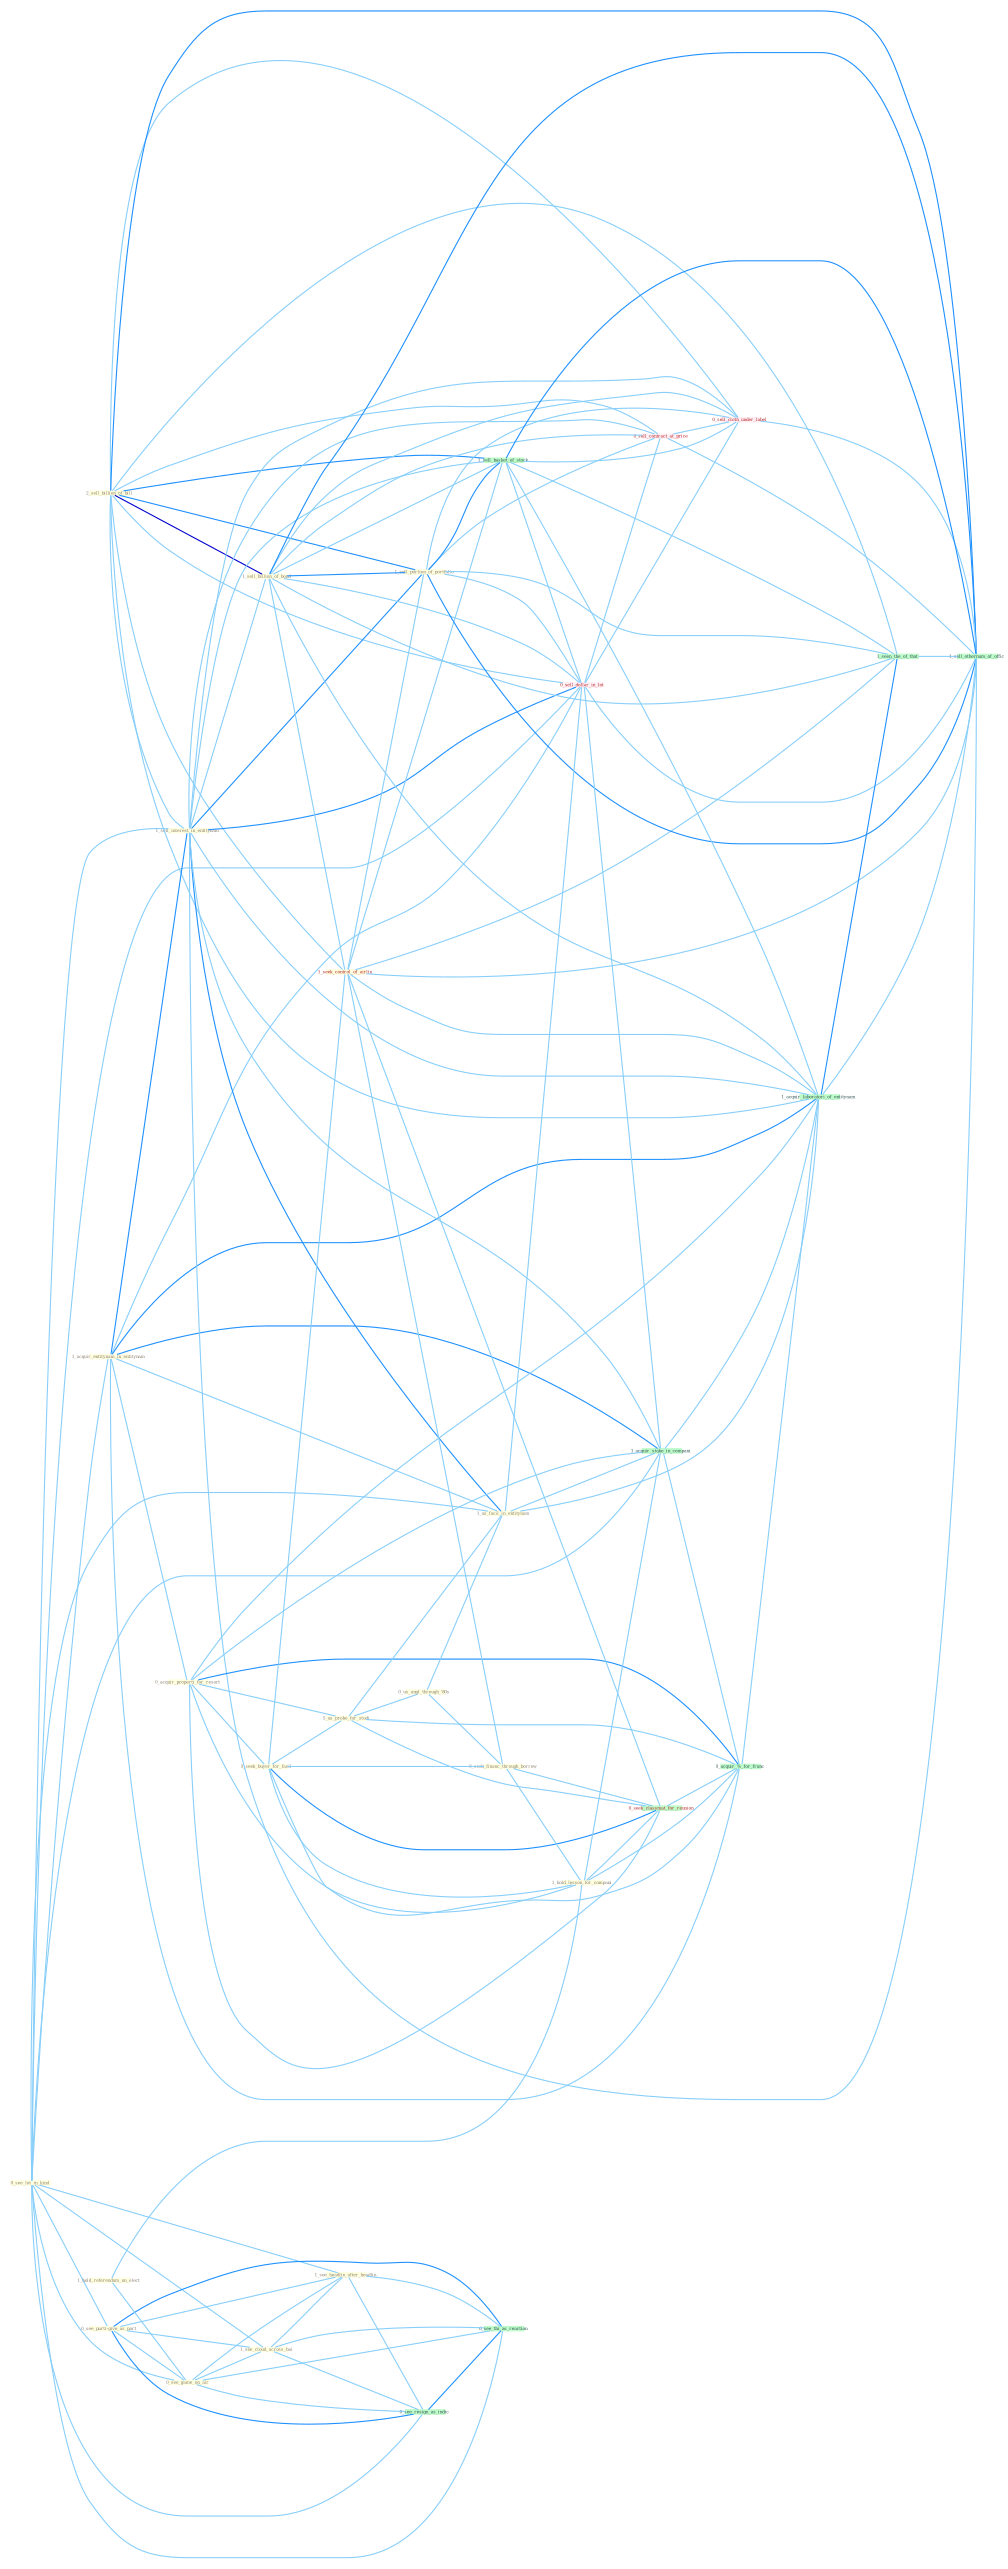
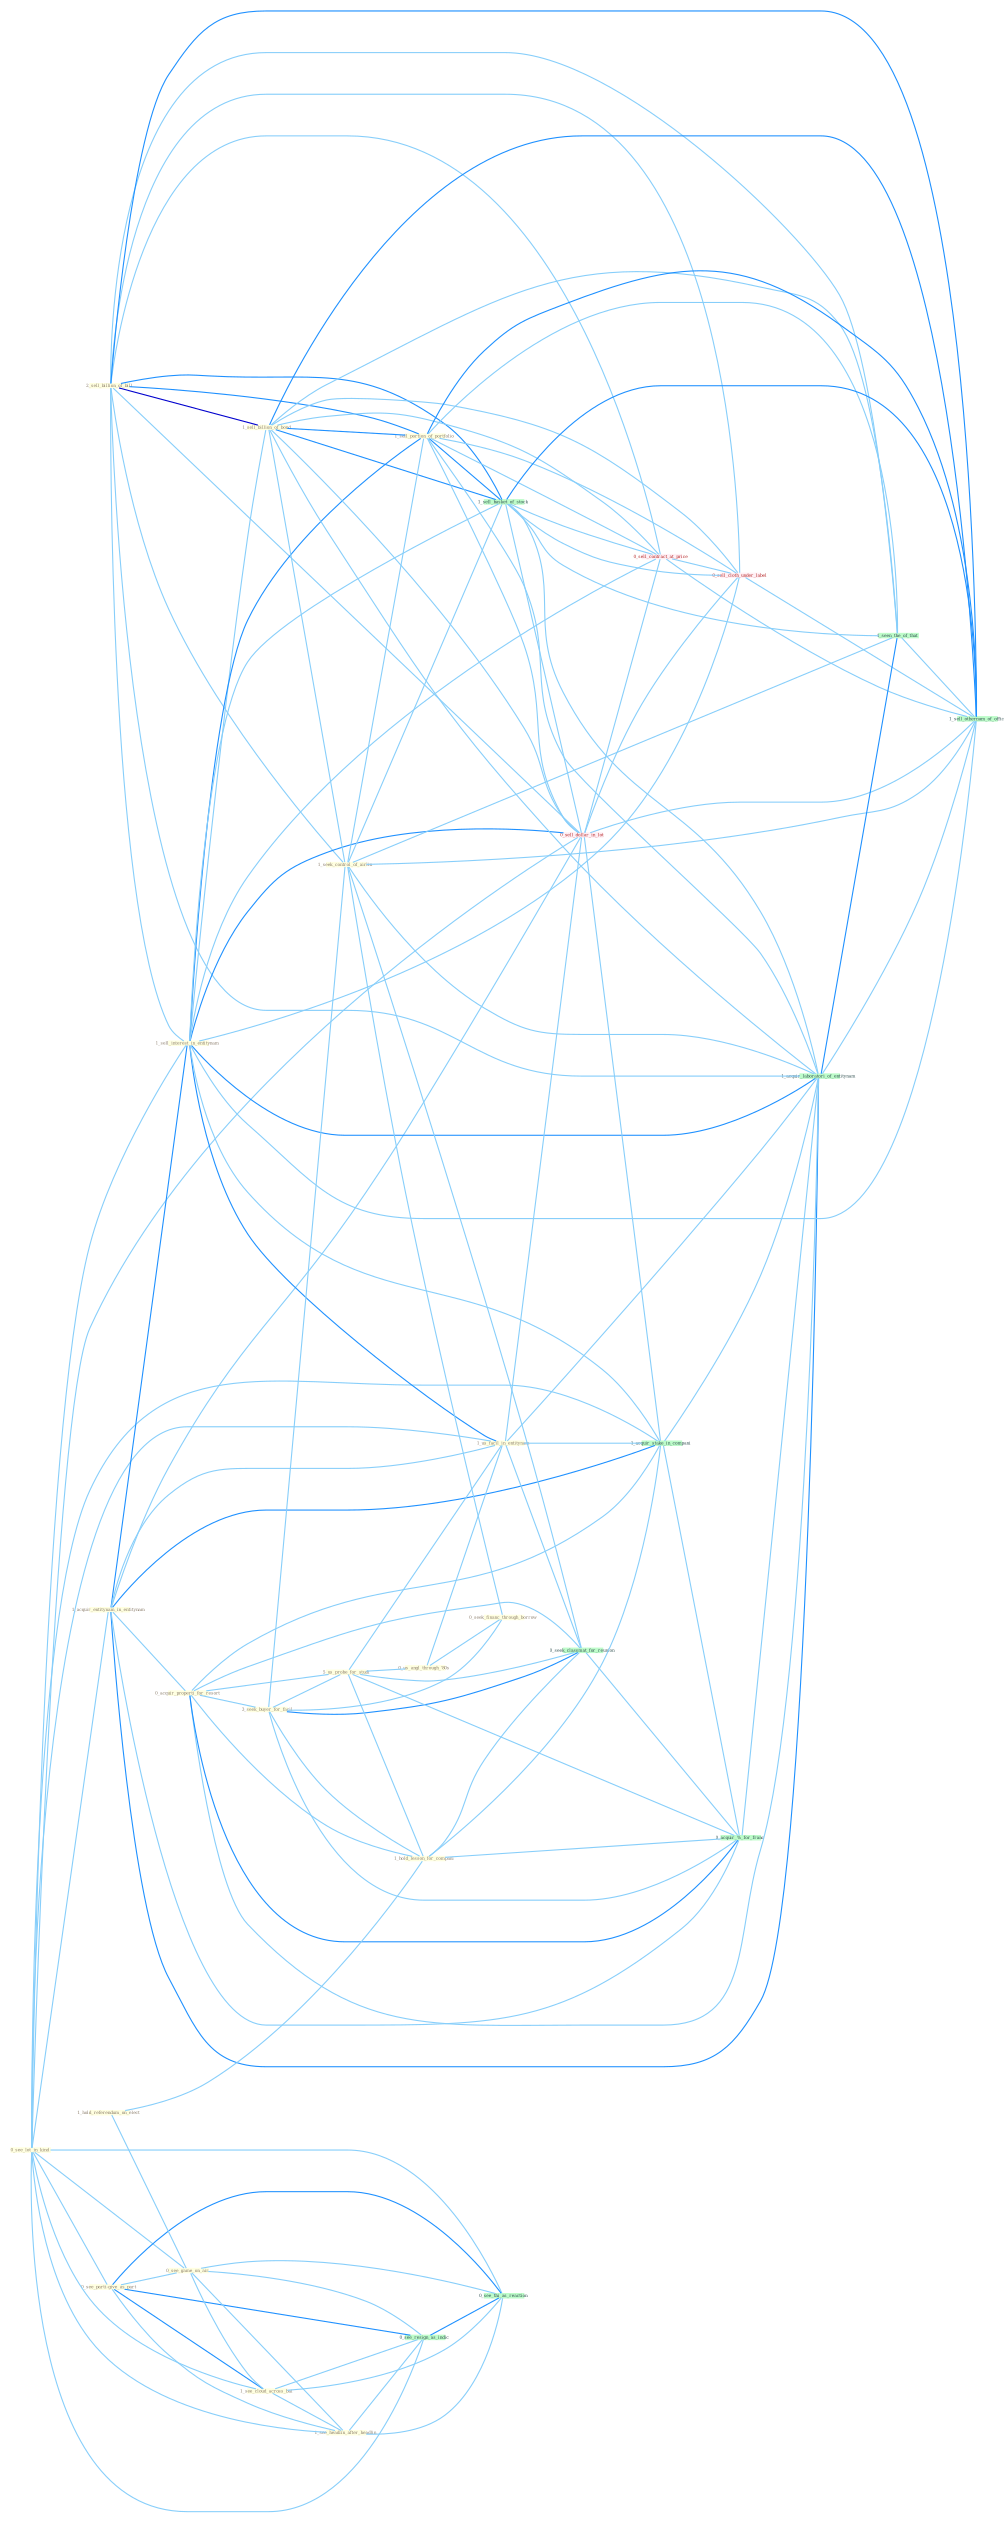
edge "1_sell_basket_of_stock" -- "1_sell_billion_of_bond": color #87cefa -> #1e90ff
edge "1_sell_basket_of_stock" -- "0_sell_contract_at_price": added
edge "1_sell_portion_of_portfolio" -- "1_acquir_laboratori_of_entitynam": added
node "1_seek_control_of_airlin": fontcolor #b22222 -> #8b7d6b
edge "1_sell_interest_in_entitynam" -- "1_acquir_laboratori_of_entitynam": color #87cefa -> #1e90ff
node "0_seek_buyer_for_facil": label "0_seek_buyer_for_facil" -> "3_seek_buyer_for_facil"
edge "0_seek_financ_through_borrow" -- "0_seek_classmat_for_reunion": now "1_us_facil_in_entitynam" -- "0_seek_classmat_for_reunion"
node "0_seek_classmat_for_reunion": fontcolor #b22222 -> #2f4f4f
edge "0_seek_financ_through_borrow" -- "1_hold_lesson_for_compani": now "5_us_probe_for_studi" -- "1_hold_lesson_for_compani"
edge "0_see_parti-give_as_part" -- "1_see_cloud_across_bai": color #87cefa -> #1e90ff
